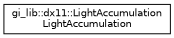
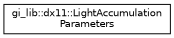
node "gi_lib::dx11::LightAccumulation LightAccumulation": label "gi_lib::dx11::LightAccumulation LightAccumulation" -> "gi_lib::dx11::LightAccumulation Parameters"
